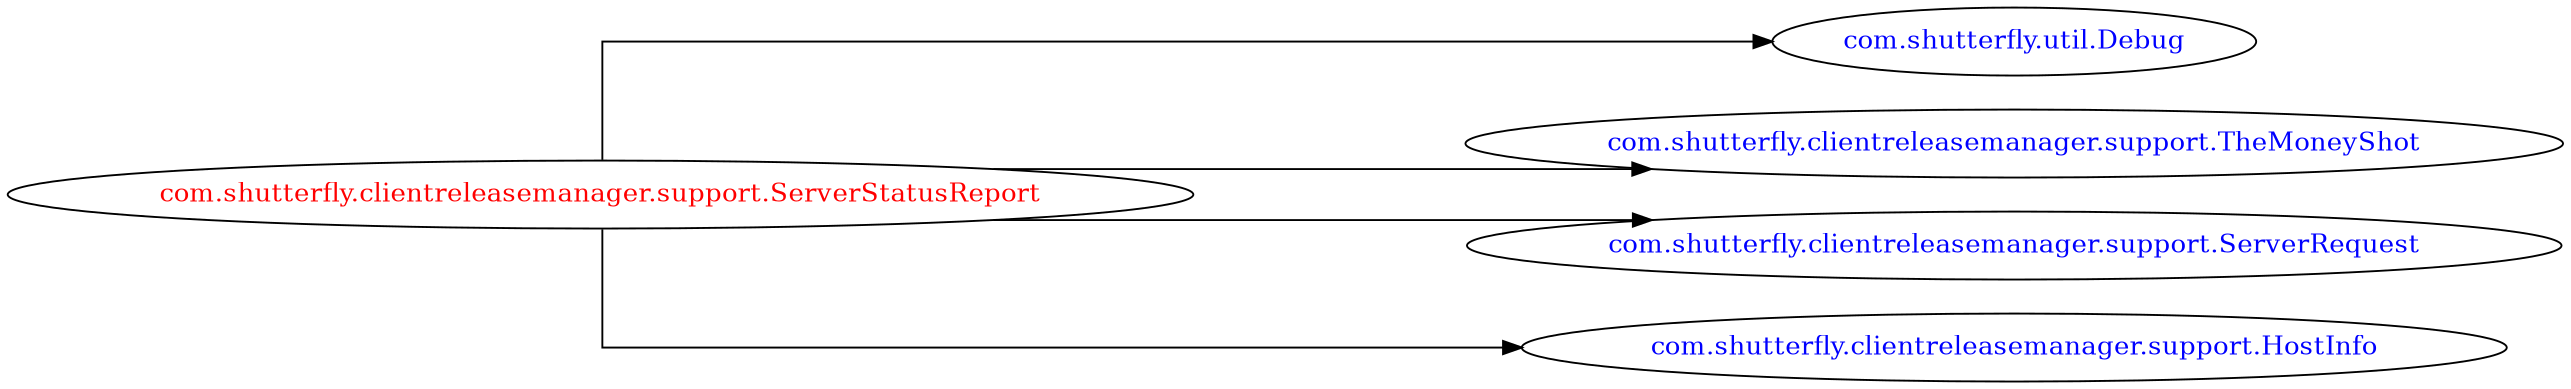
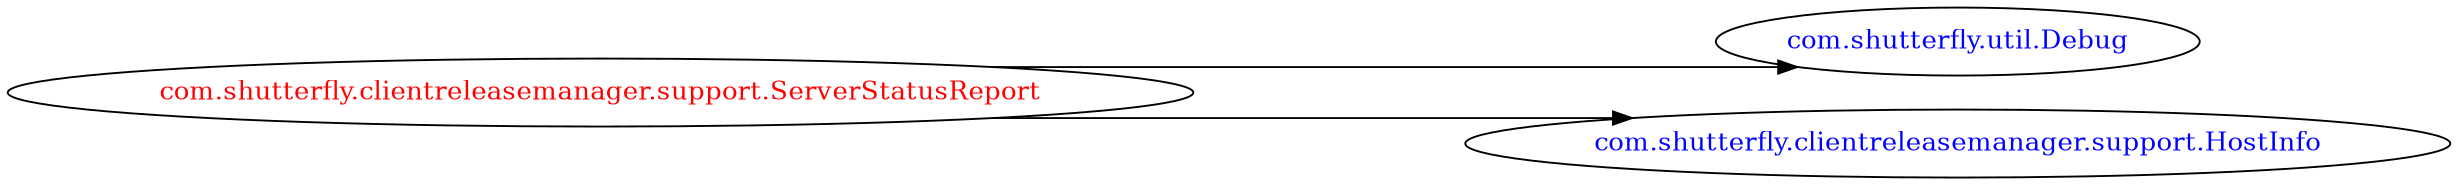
node "com.shutterfly.clientreleasemanager.support.TheMoneyShot": removed
node "com.shutterfly.clientreleasemanager.support.ServerRequest": removed
